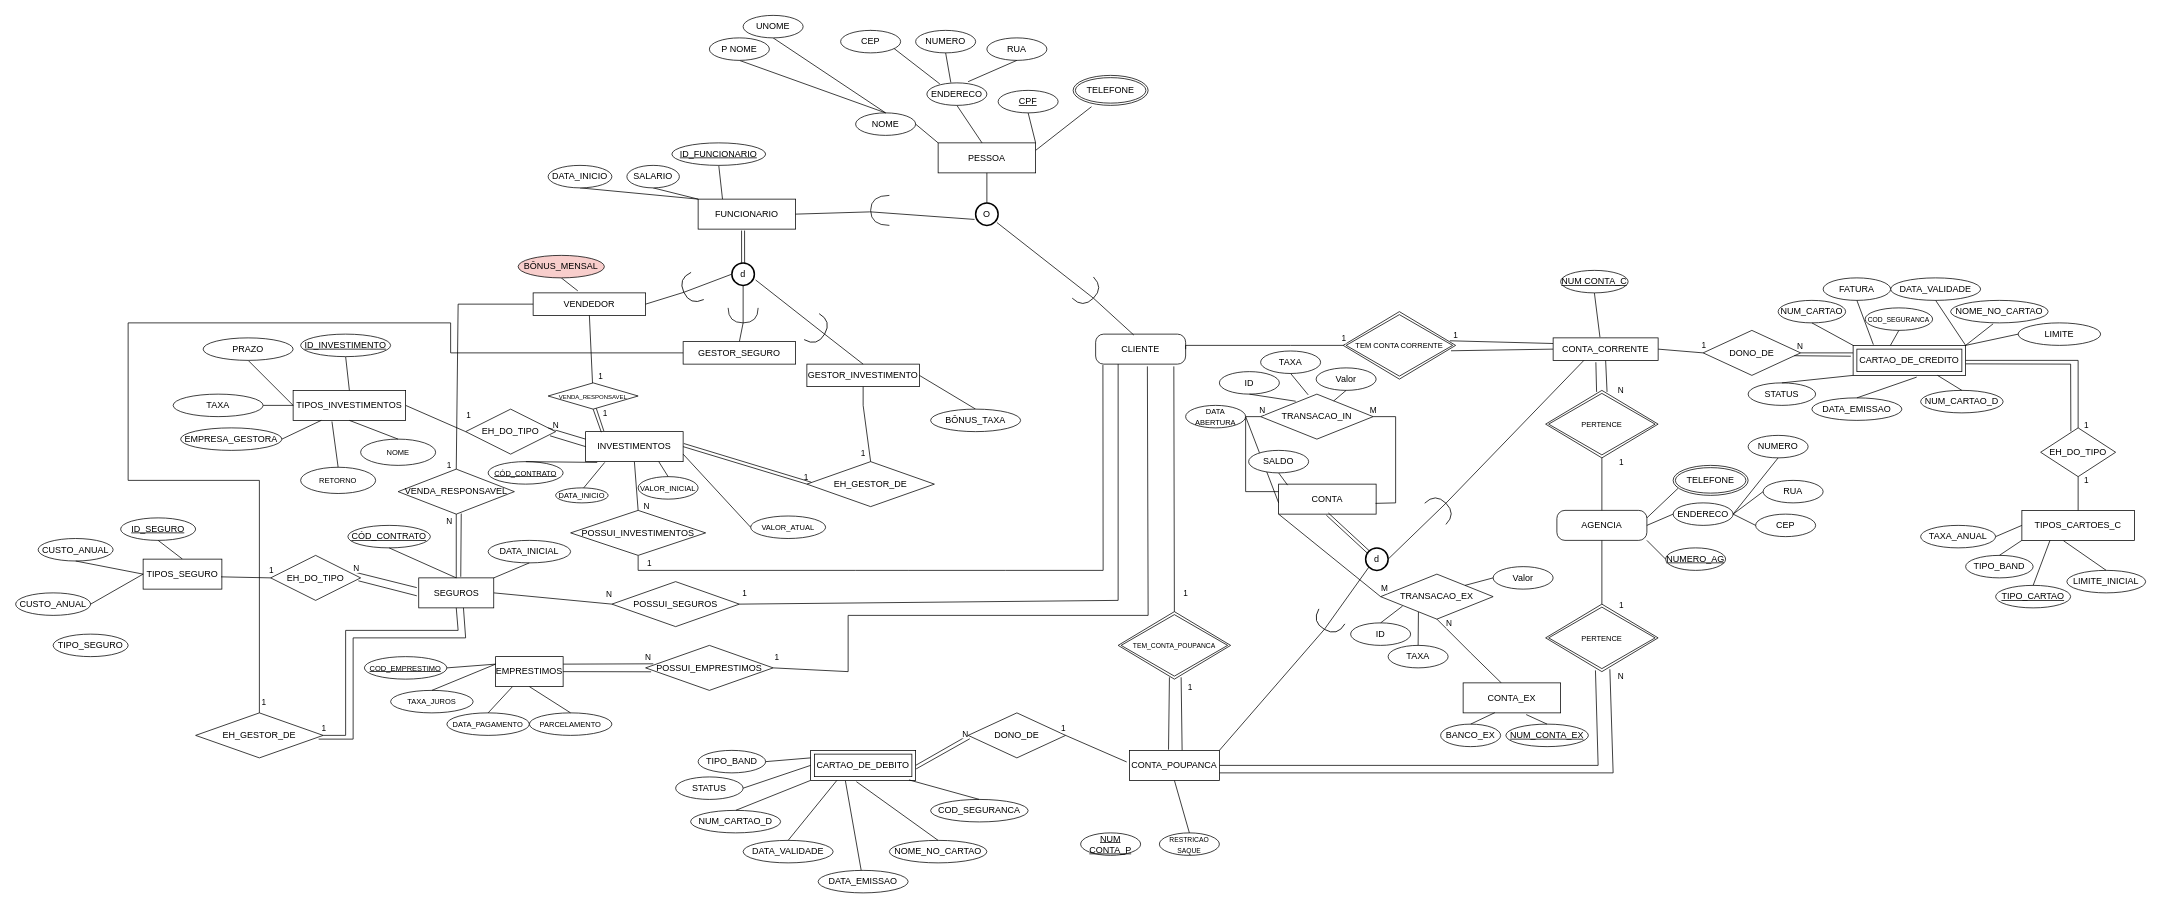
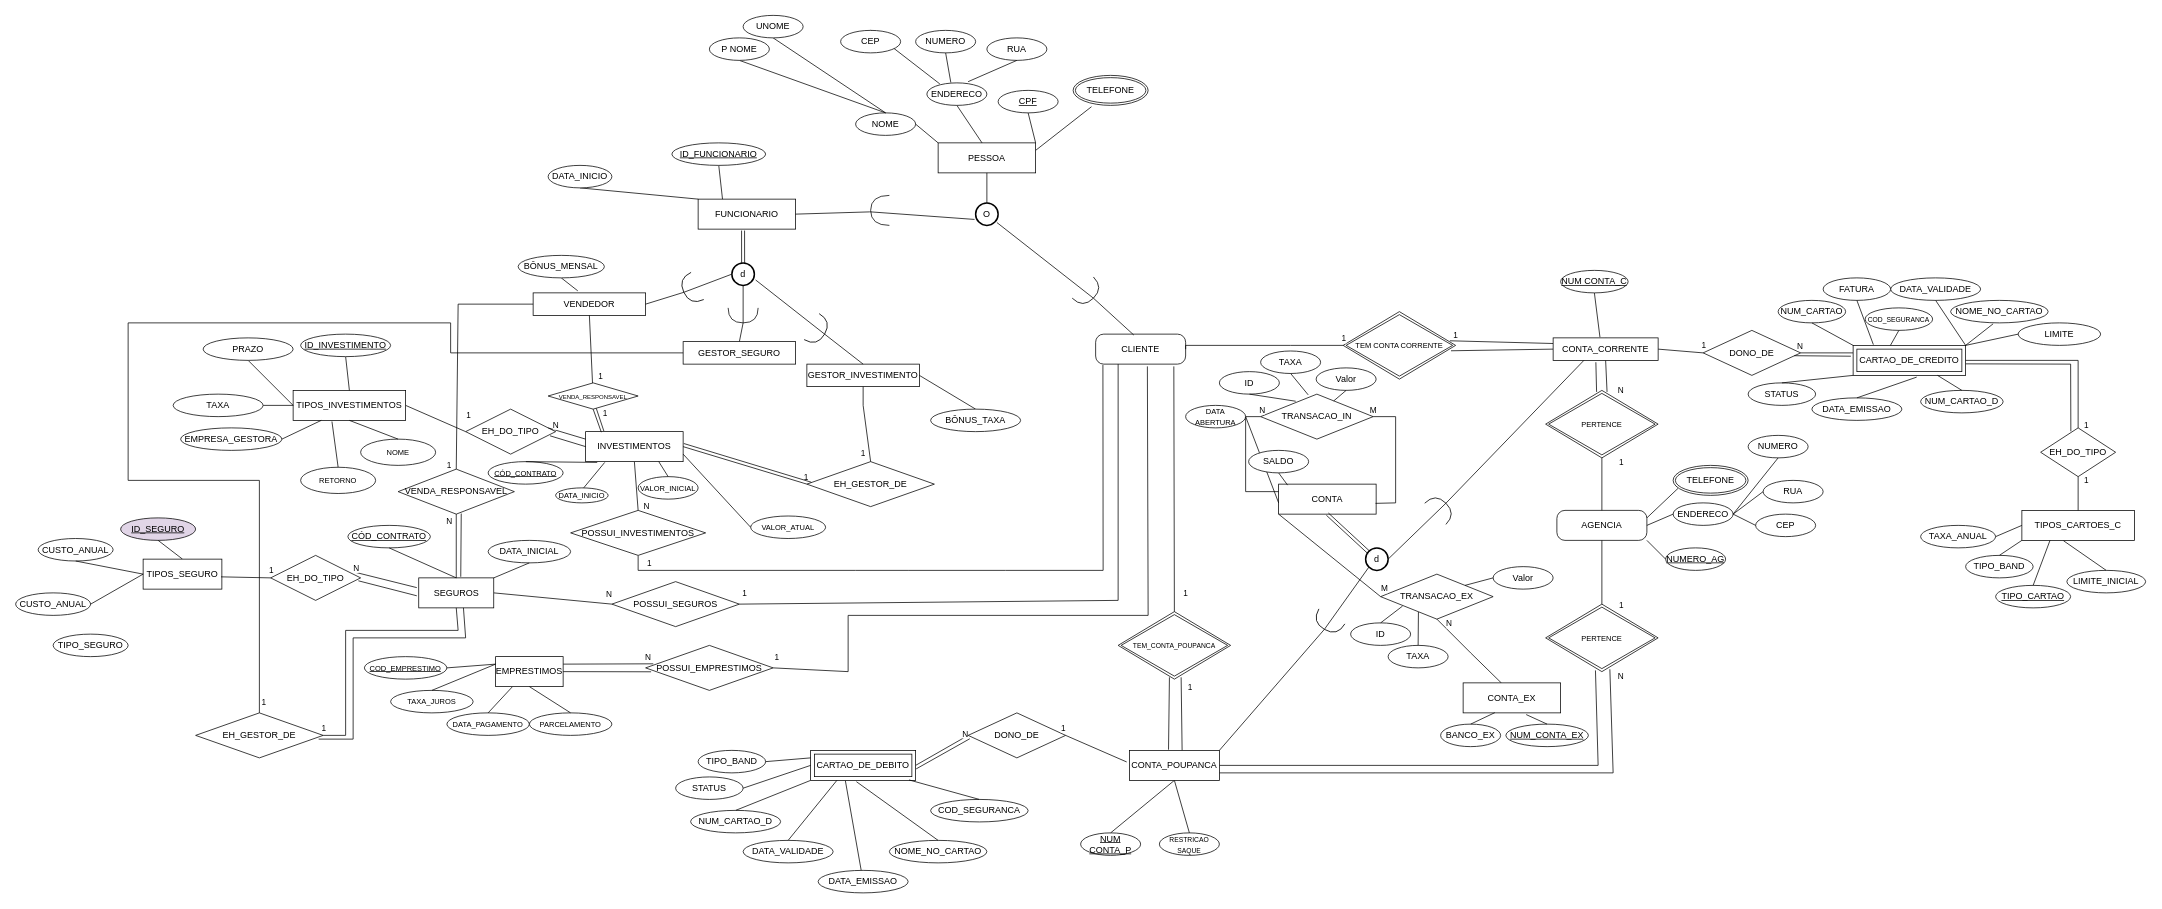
node "SALARIO": removed
edge "SALARIO" -- "FUNCIONARIO": removed
node "BÔNUS_MENSAL": fillcolor #f8cecc -> #ffffff
node "ID_SEGURO": fillcolor #ffffff -> #e1d5e7
edge "CONTA_POUPANCA" -- "NUM CONTA_P": added
